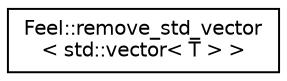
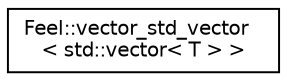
node "Feel::remove_std_vector < std::vector< T > >": label "Feel::remove_std_vector < std::vector< T > >" -> "Feel::vector_std_vector < std::vector< T > >"
